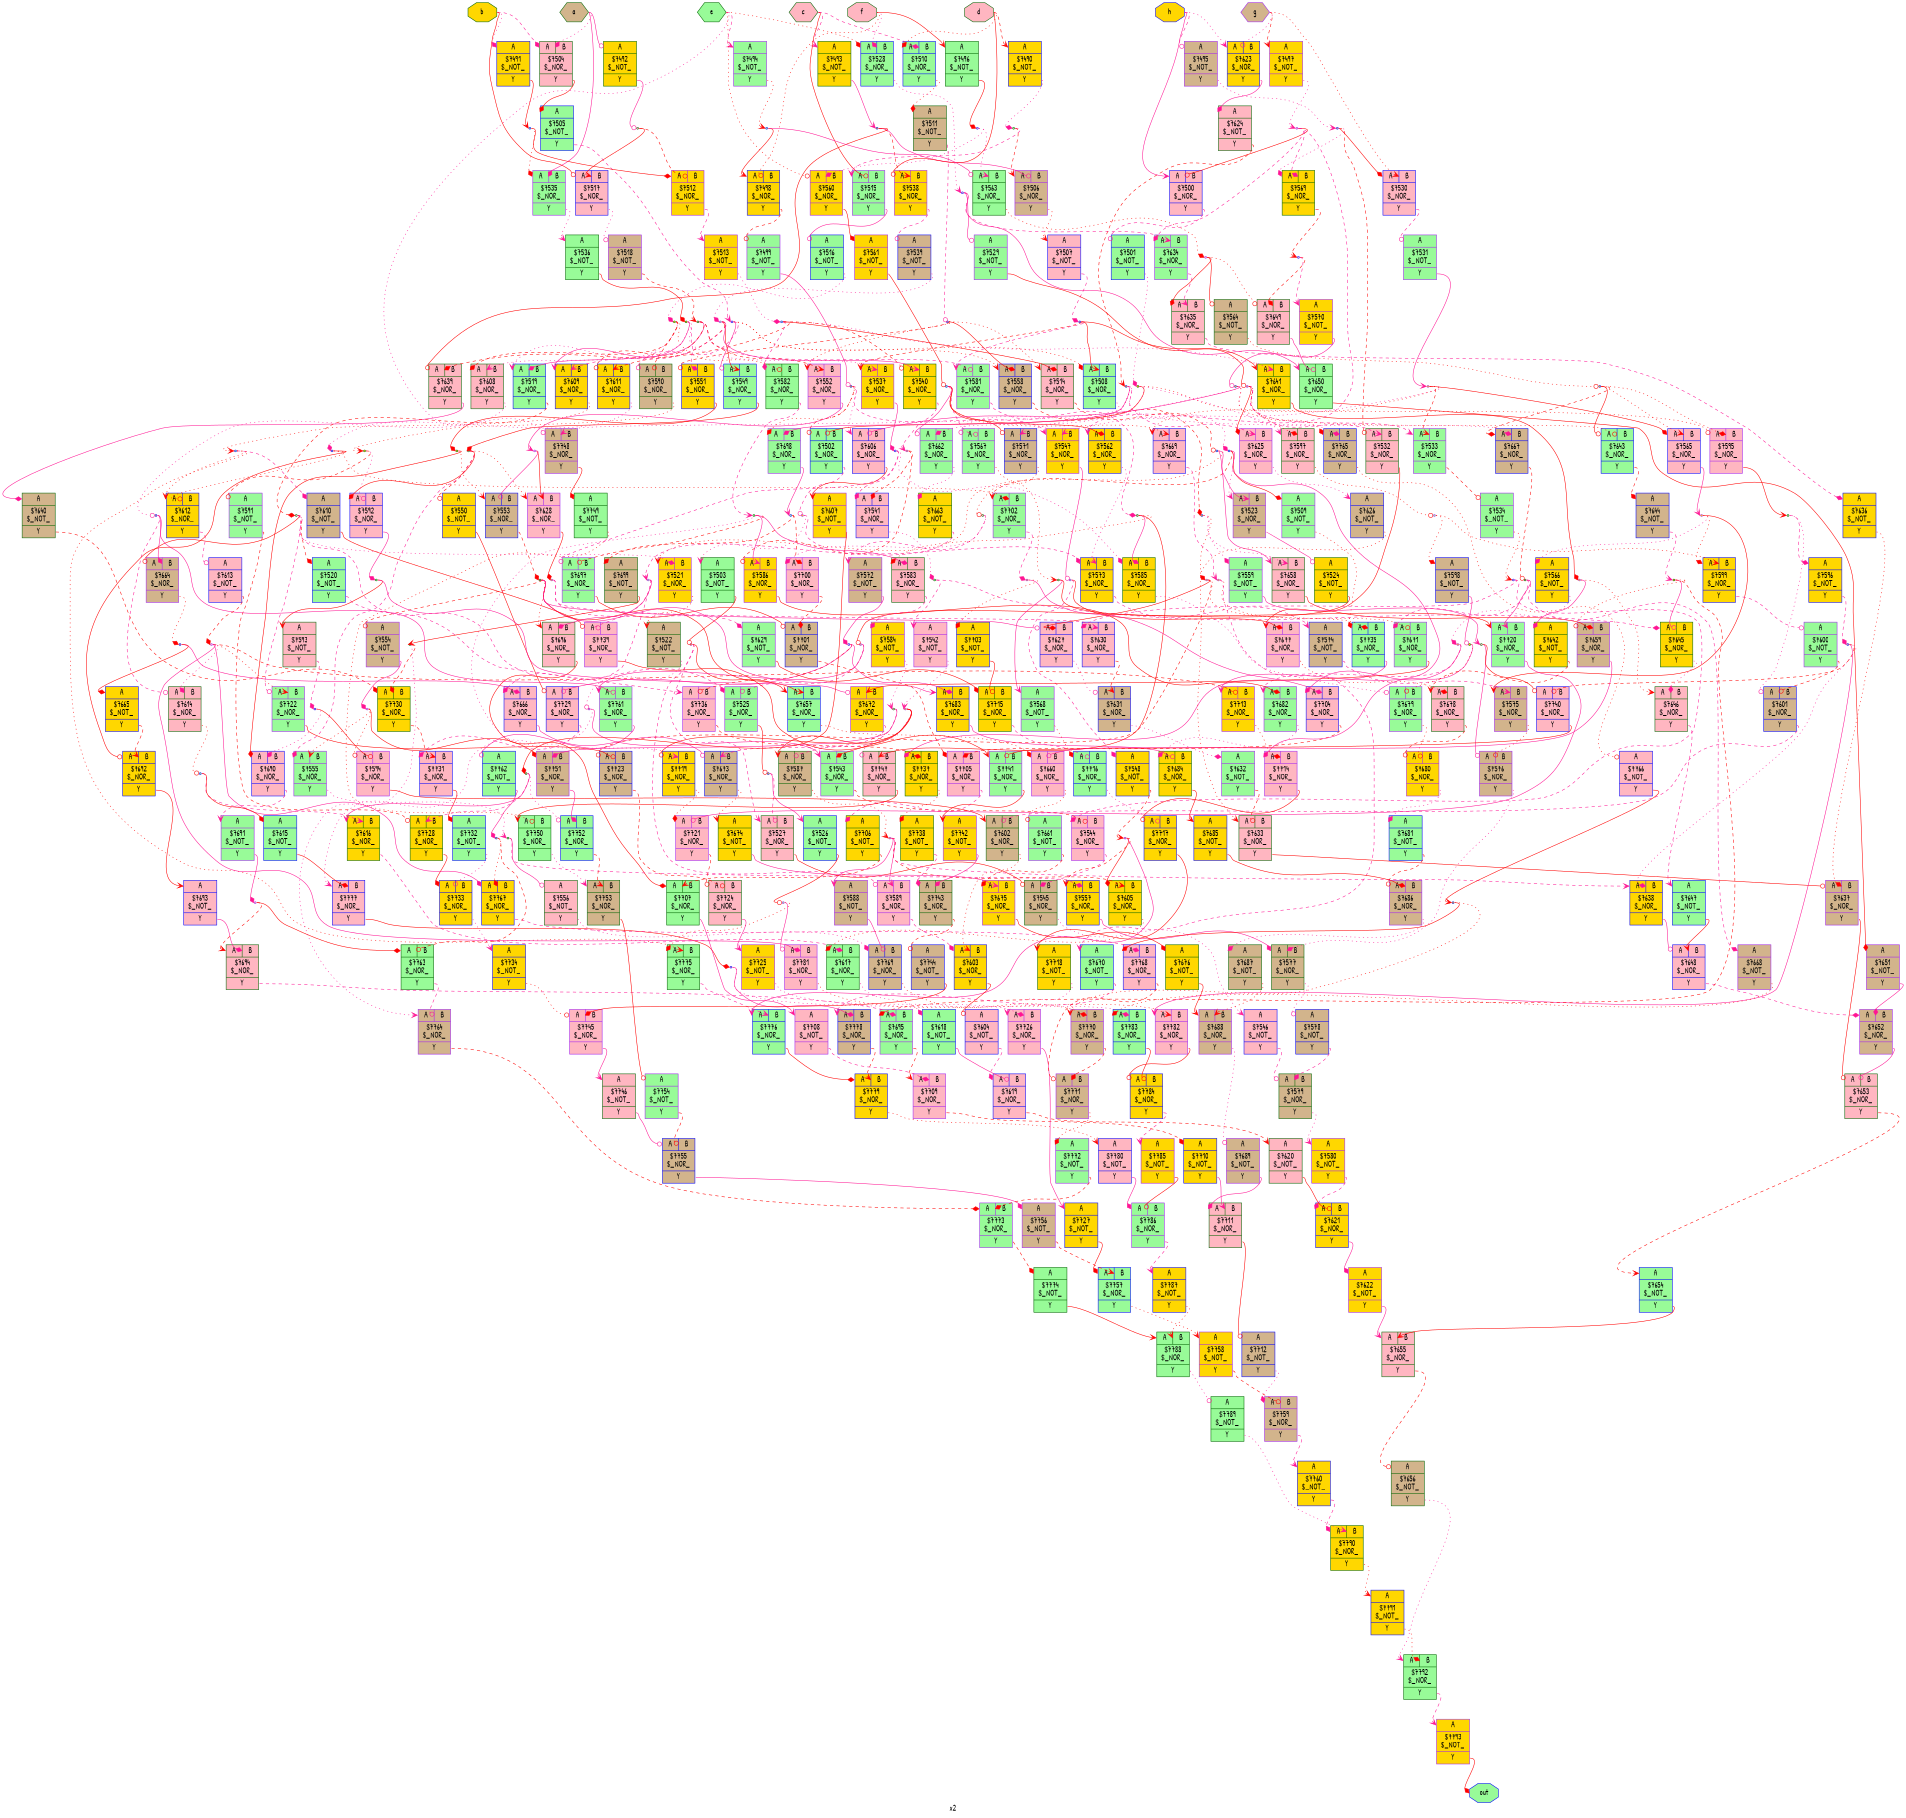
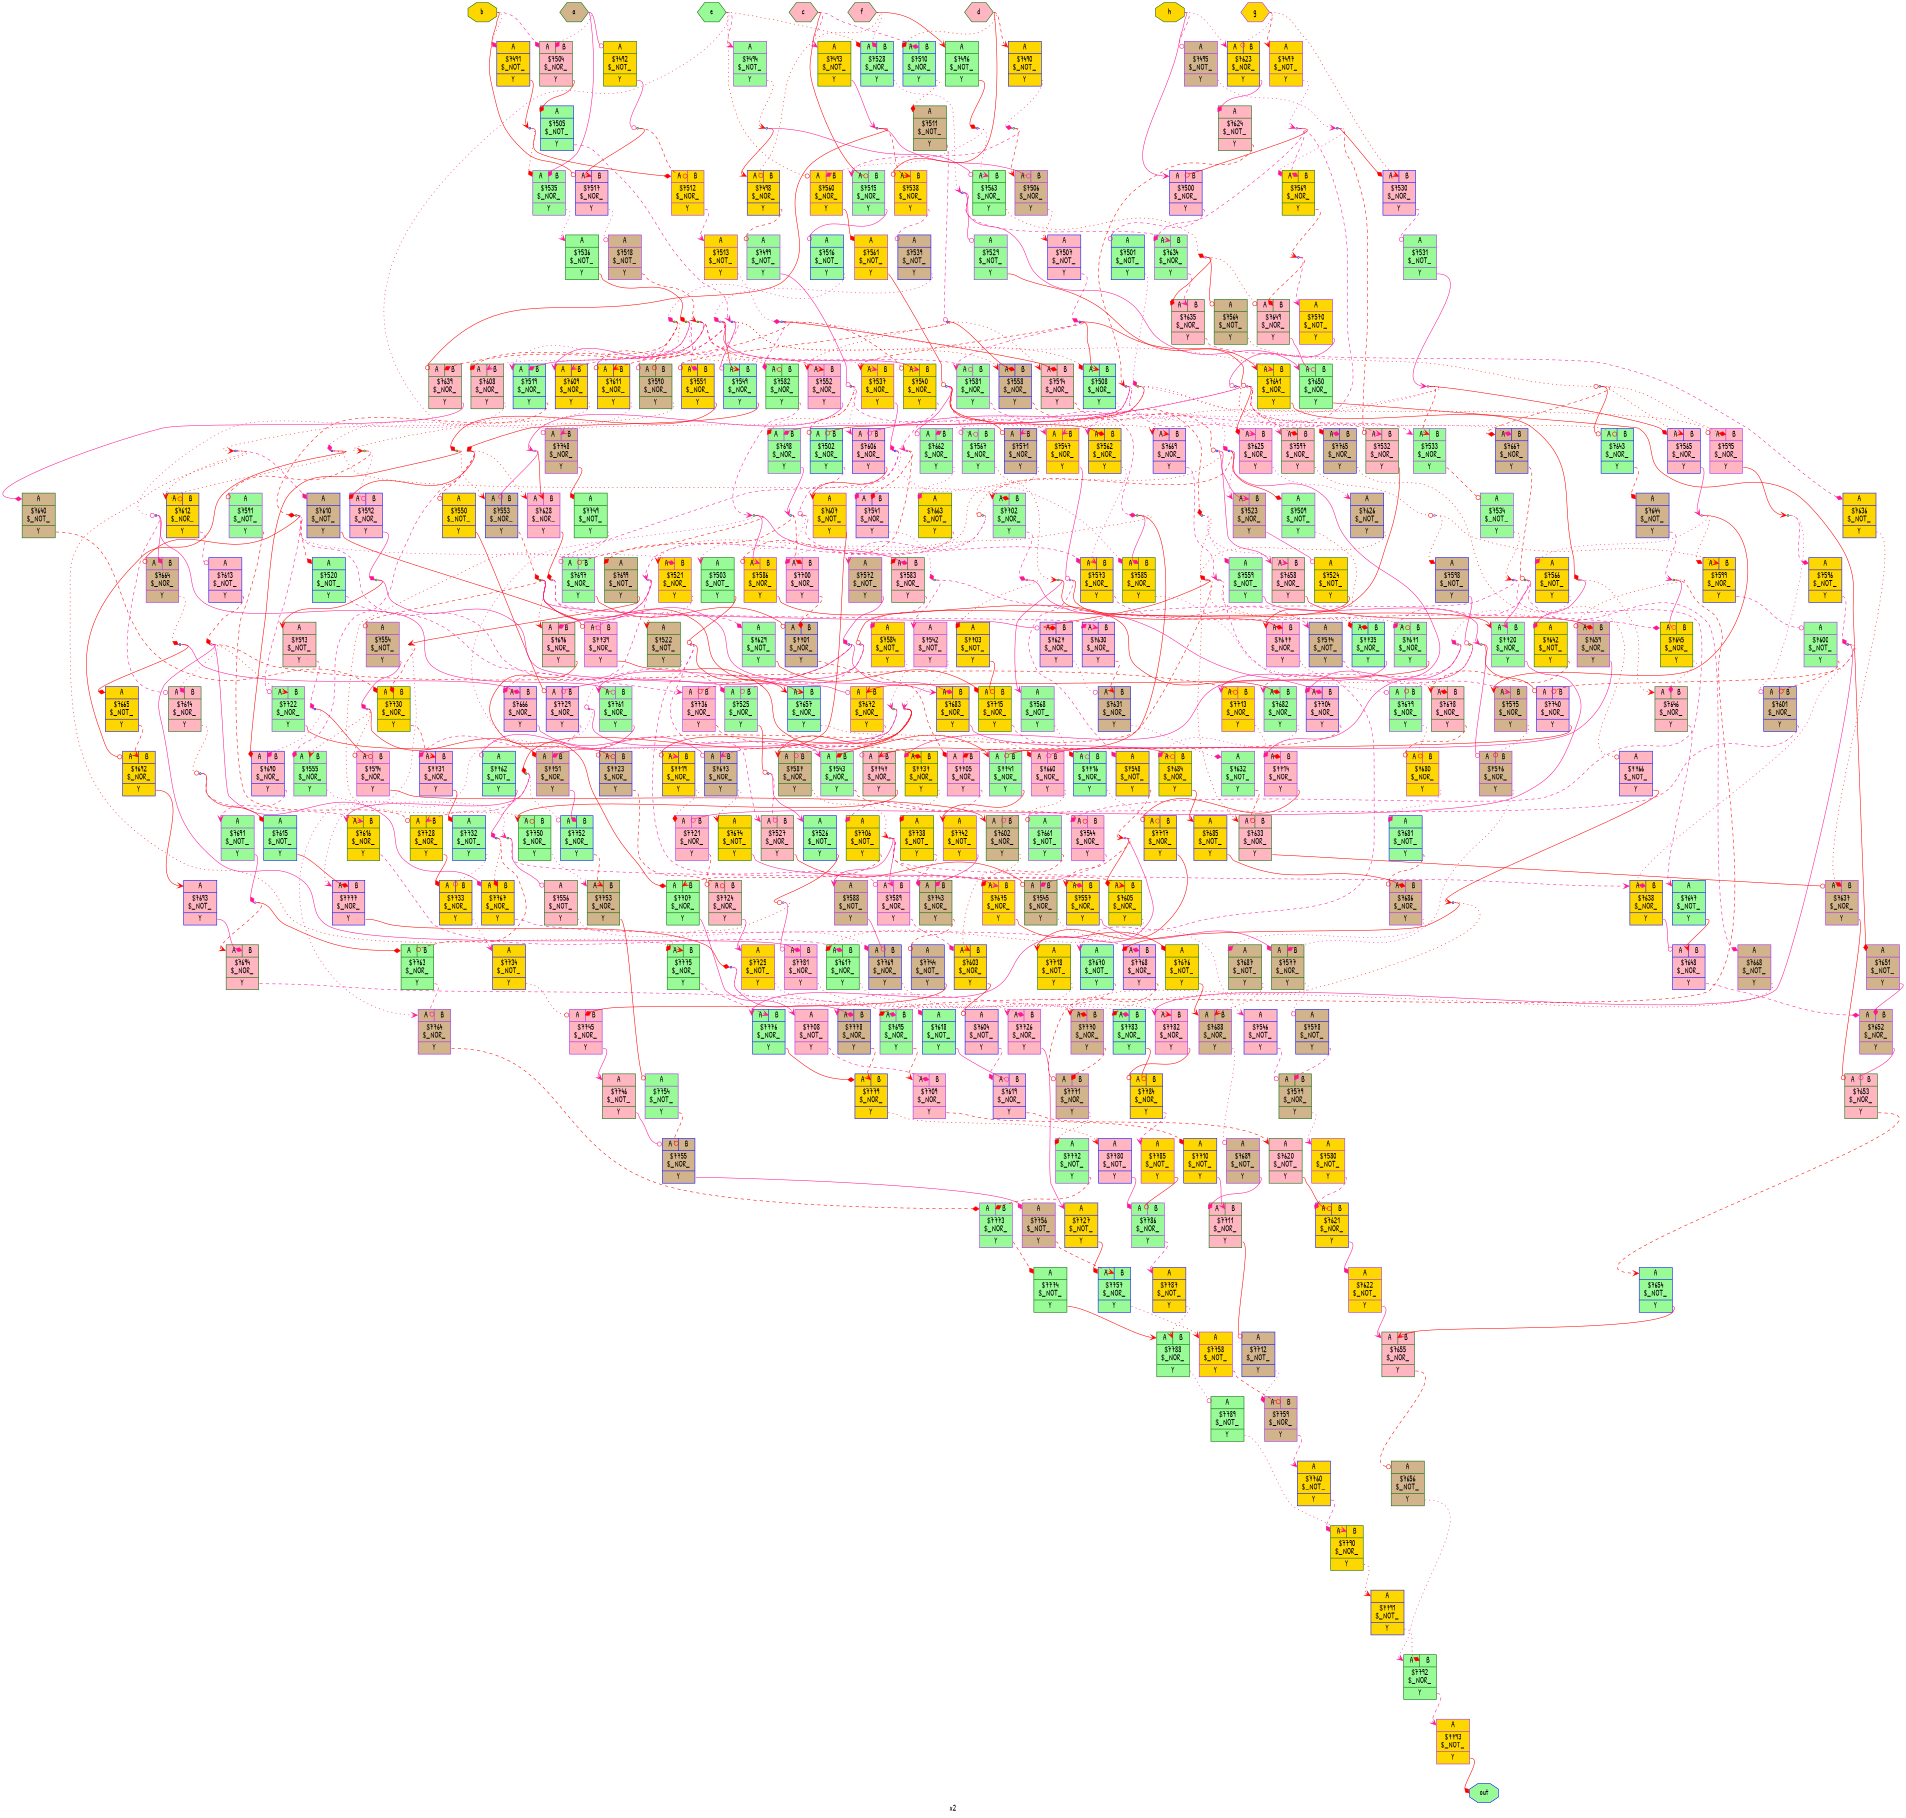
node "f": shape octagon -> hexagon
node "d": shape octagon -> hexagon
node "h": color blue -> darkgreen
node "g": fillcolor tan -> gold
